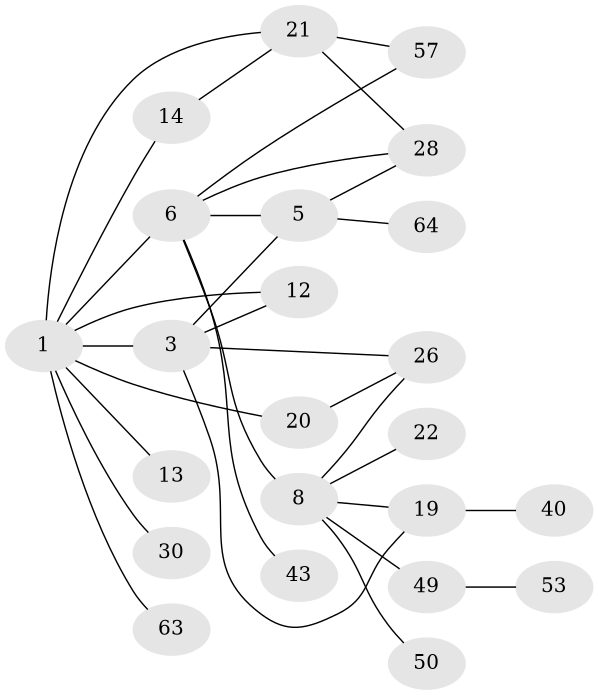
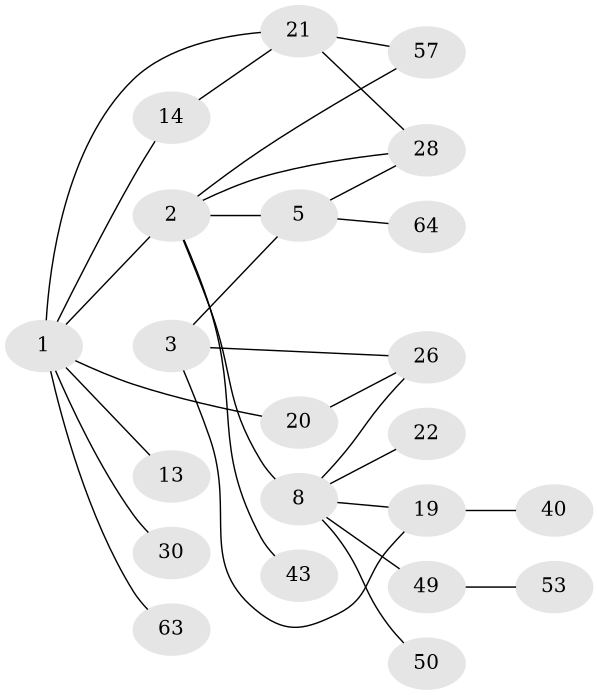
node "6": label "6" -> "2"
node "12": removed
edge "1" -- "3": removed
